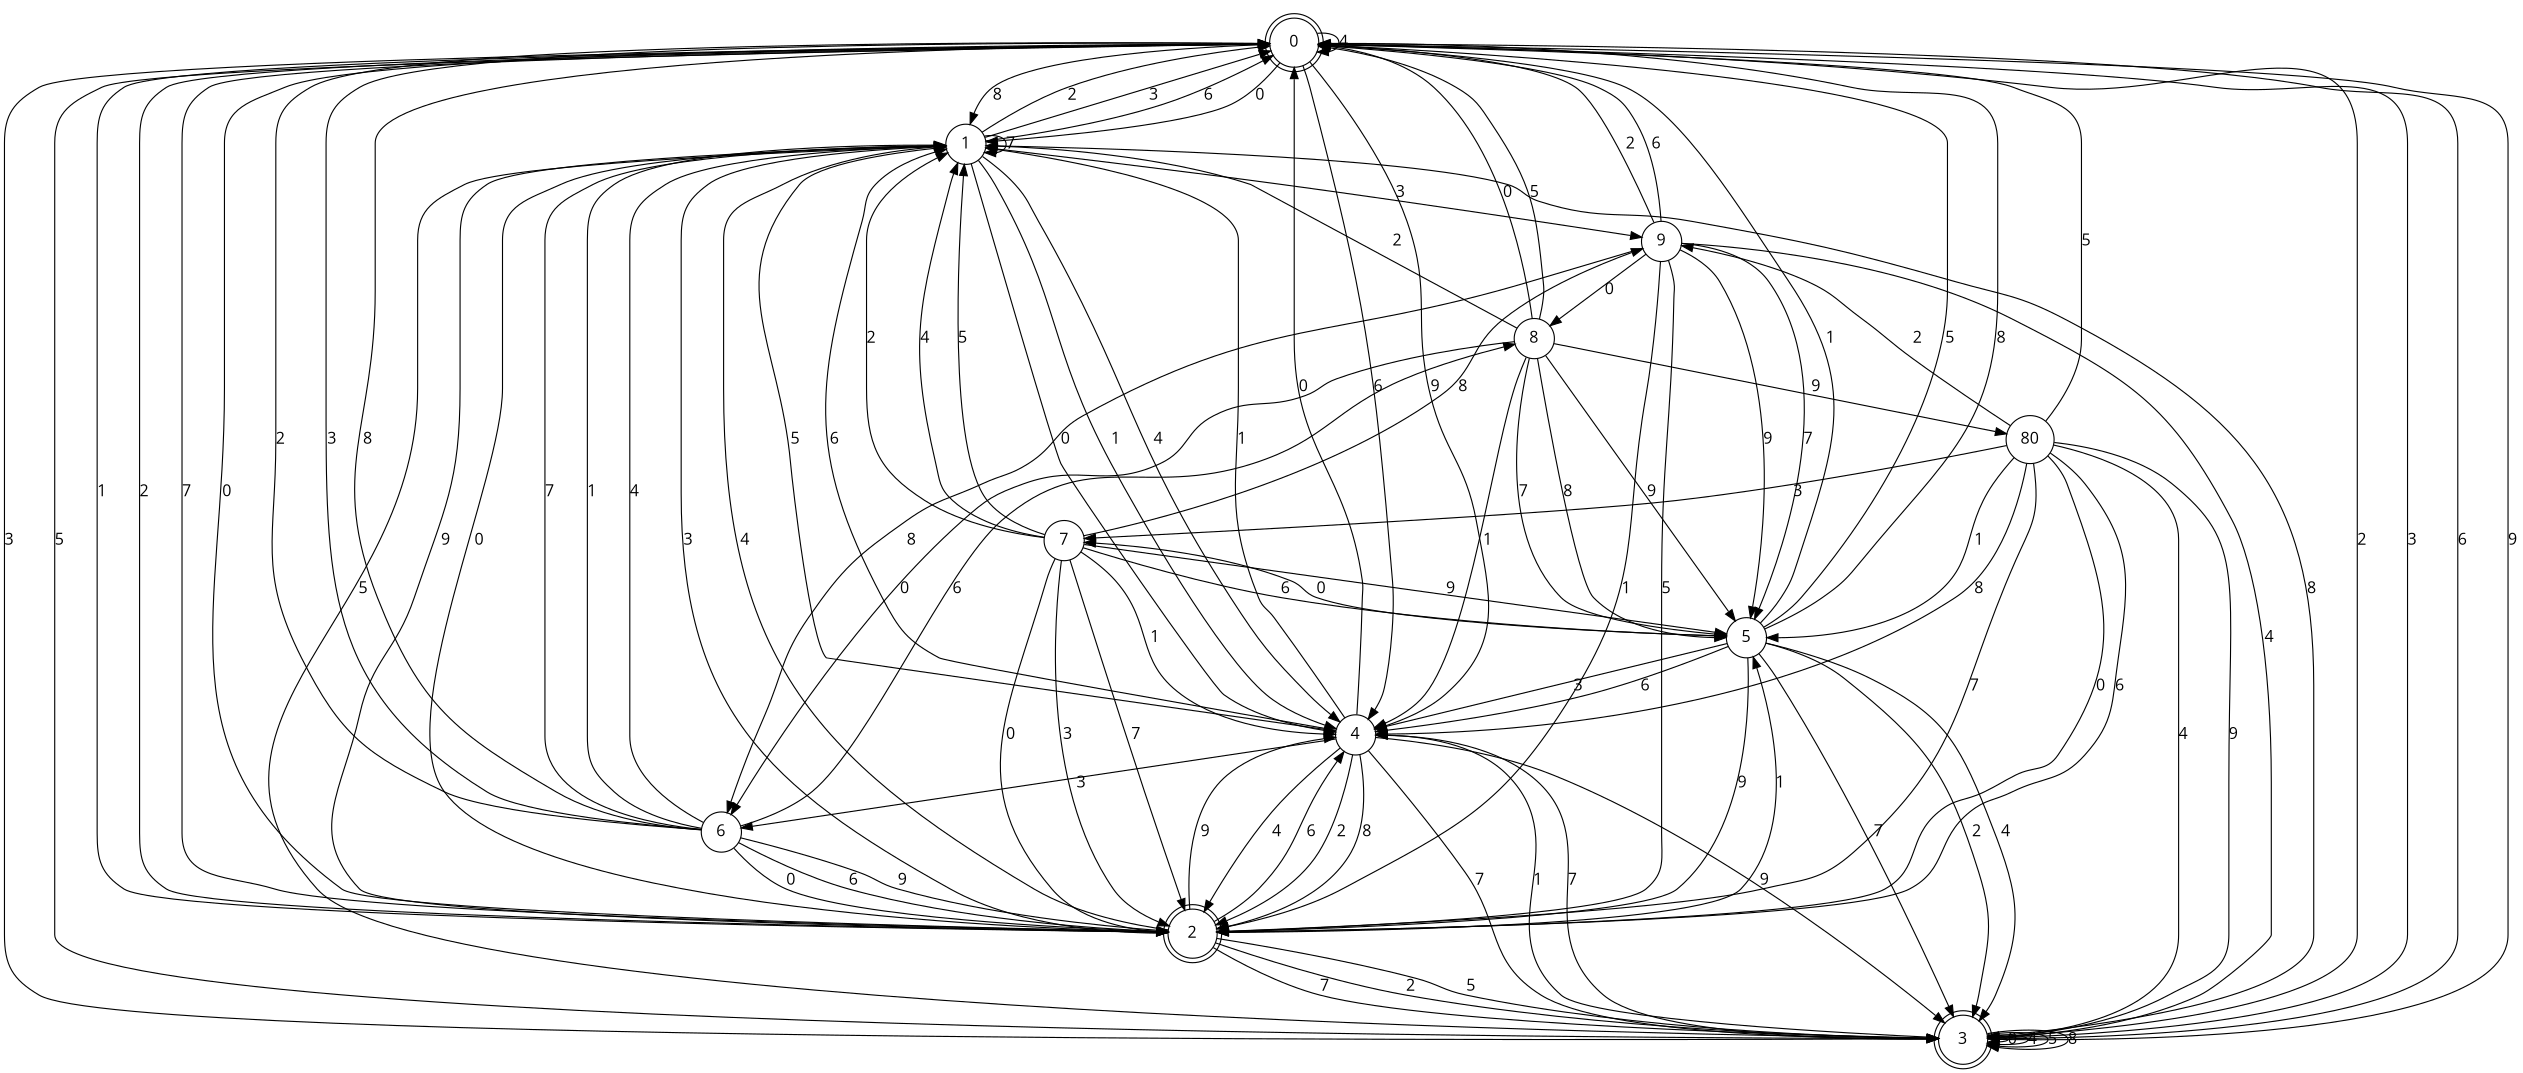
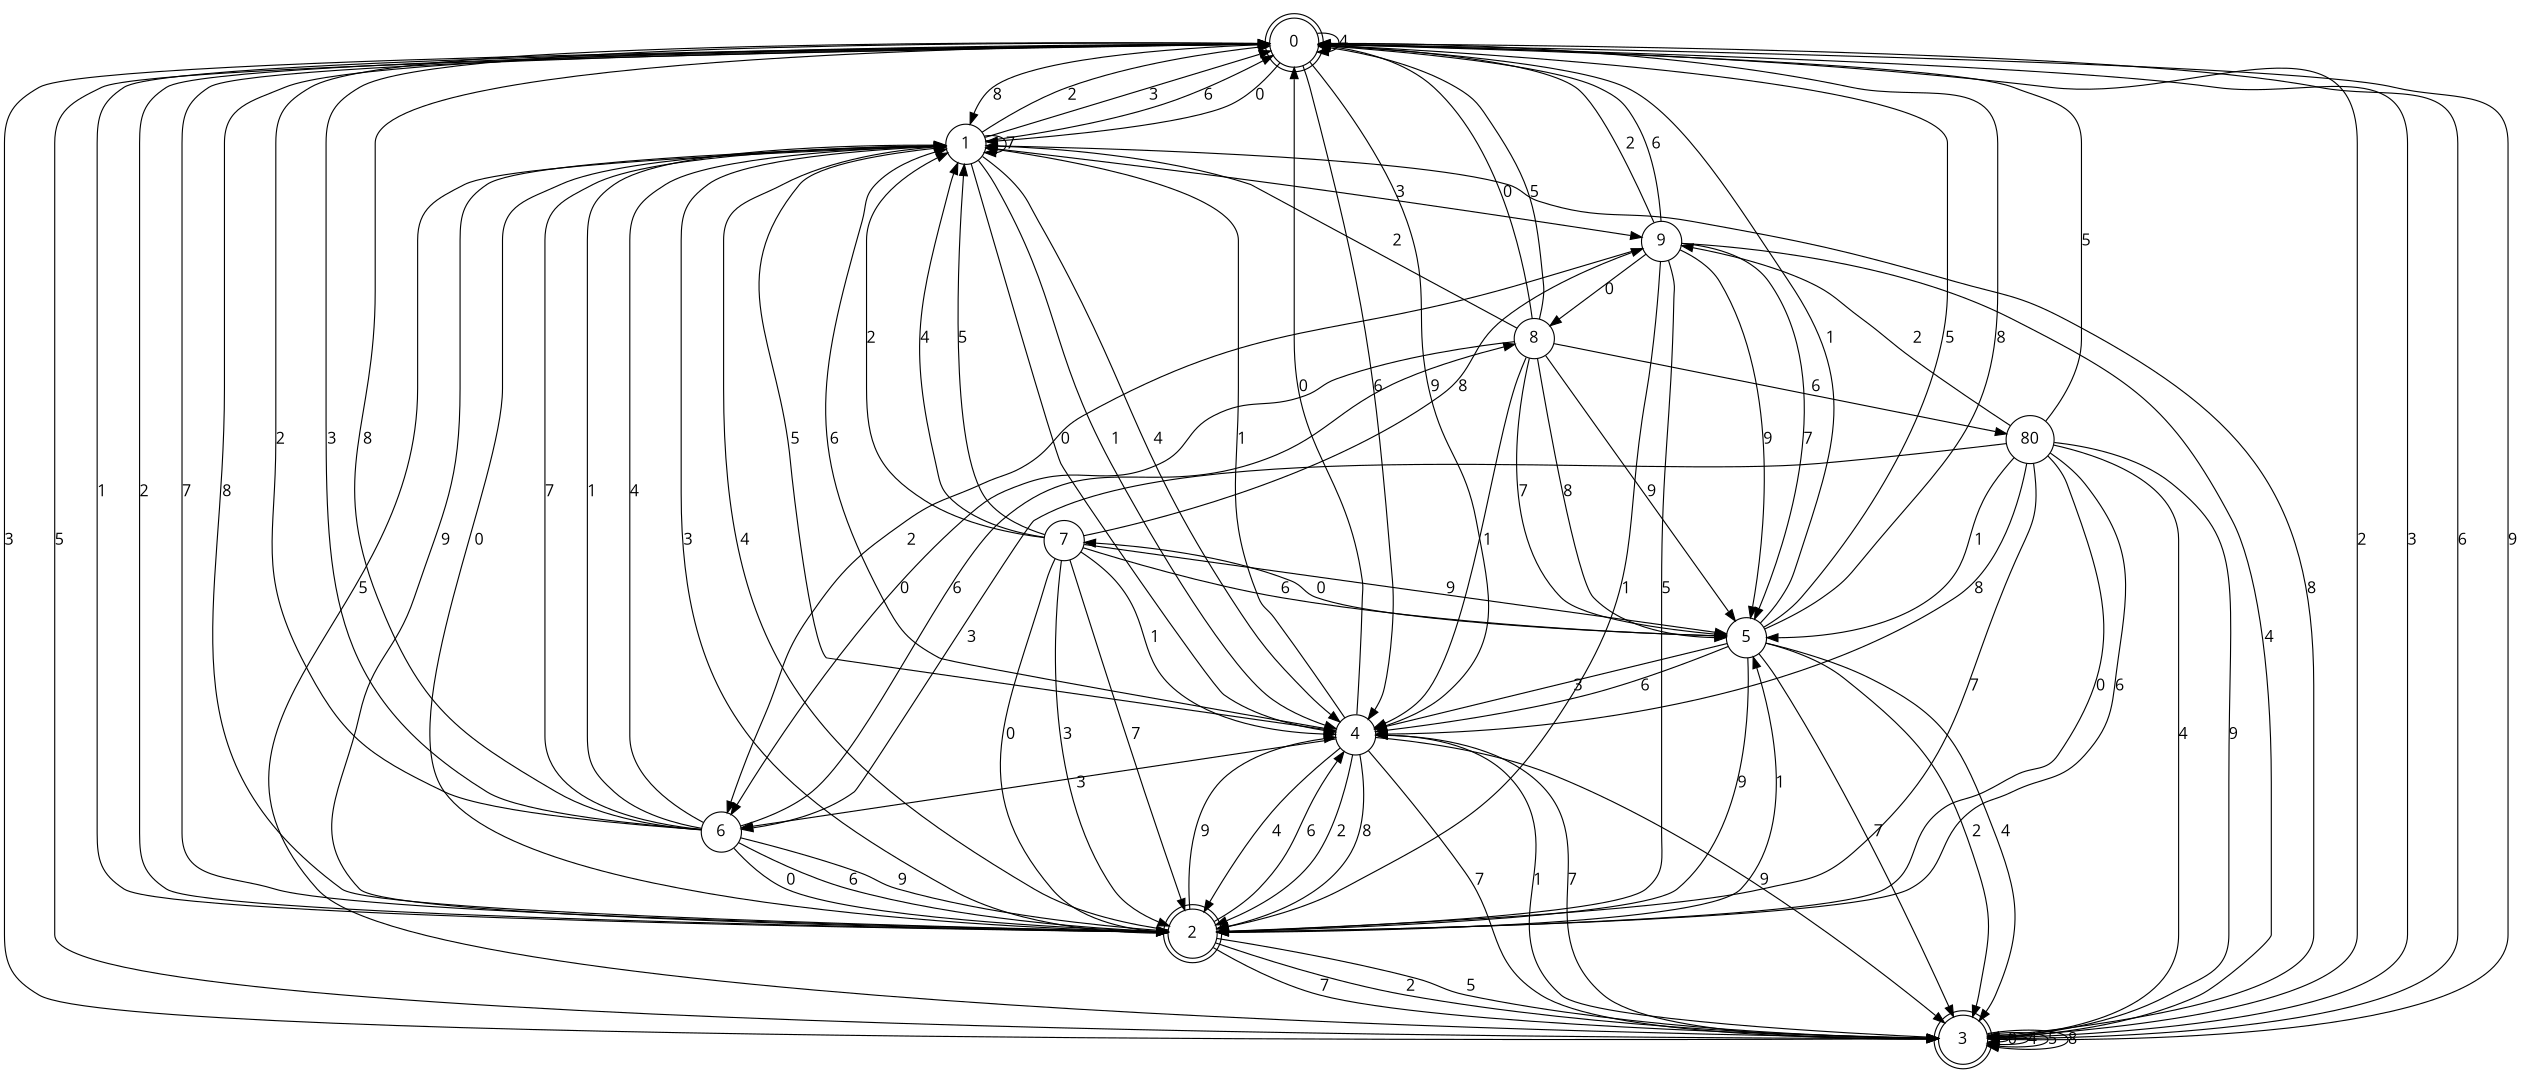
edge "8" -> "80": label "9" -> "6"
edge "2" -> "0": label "0" -> "8"
edge "80" -> "7": now "80" -> "6"
edge "9" -> "6": label "8" -> "2"
